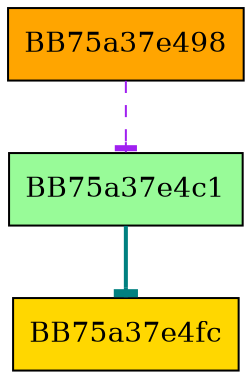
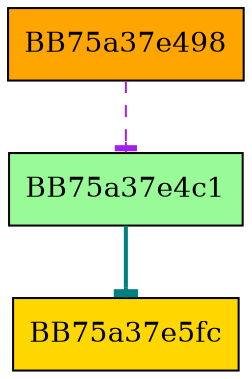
node "BB75a37e4fc": label "BB75a37e4fc" -> "BB75a37e5fc"
